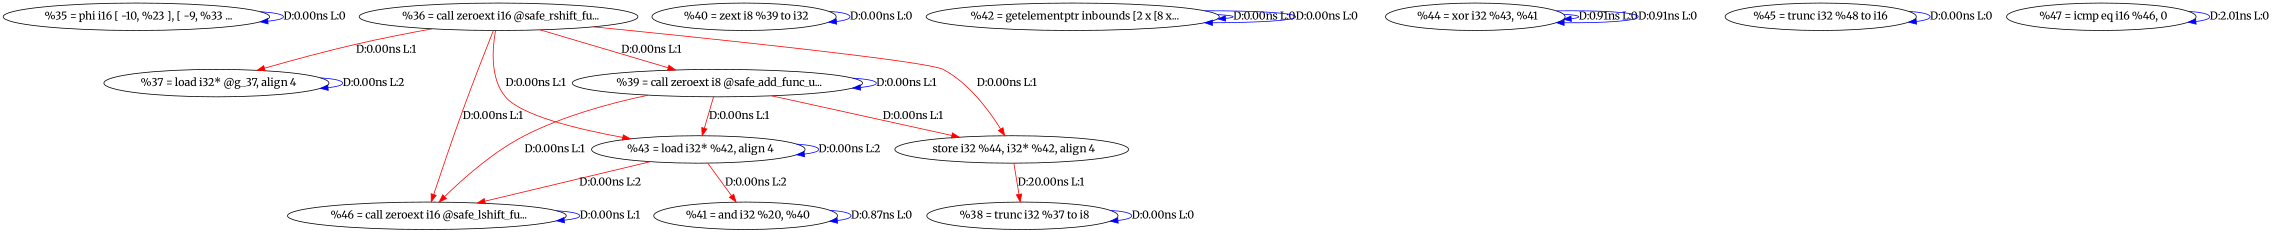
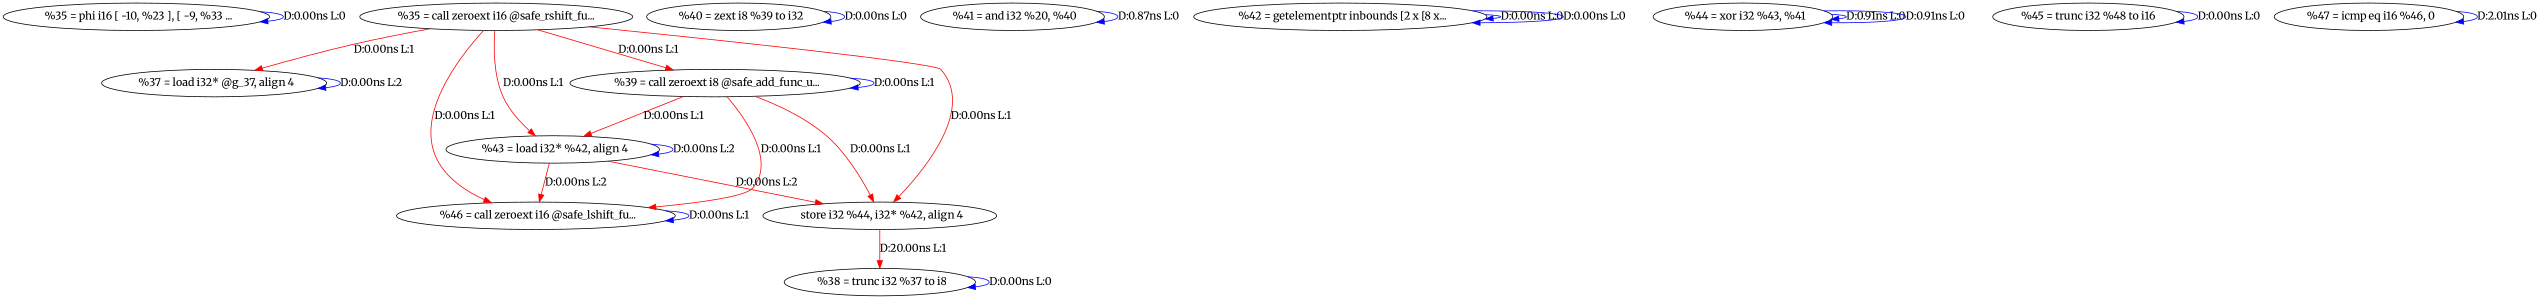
node "%36 = call zeroext i16 @safe_rshift_fu...": label "%36 = call zeroext i16 @safe_rshift_fu..." -> "%35 = call zeroext i16 @safe_rshift_fu..."
edge "%43 = load i32* %42, align 4" -> "%41 = and i32 %20, %40": now "%43 = load i32* %42, align 4" -> "store i32 %44, i32* %42, align 4"
